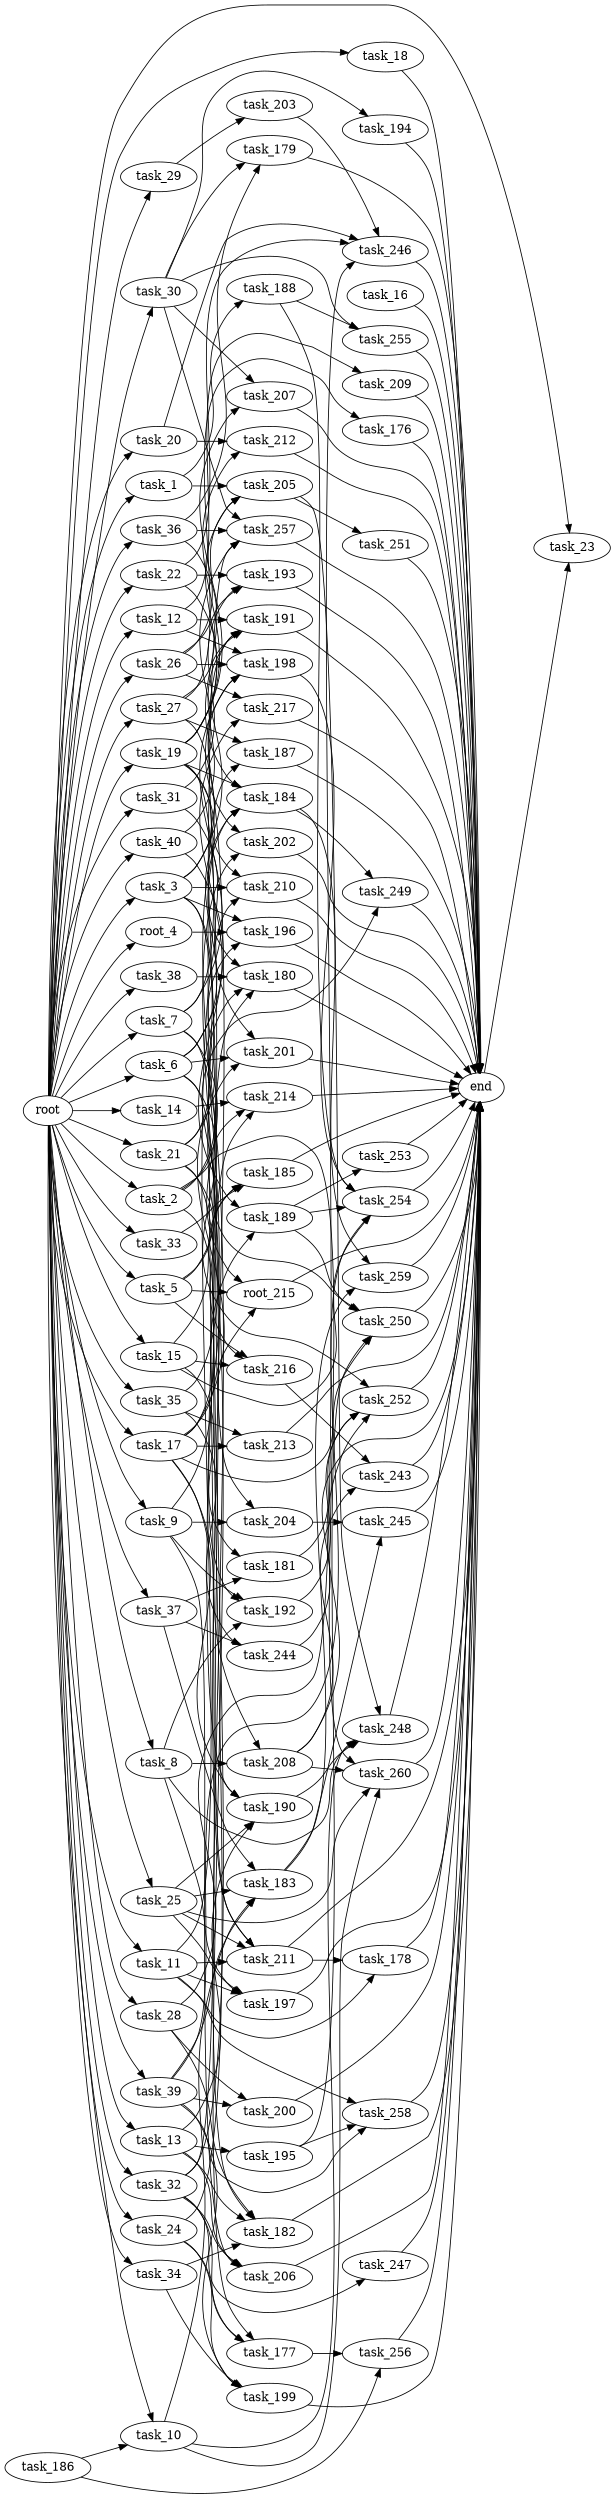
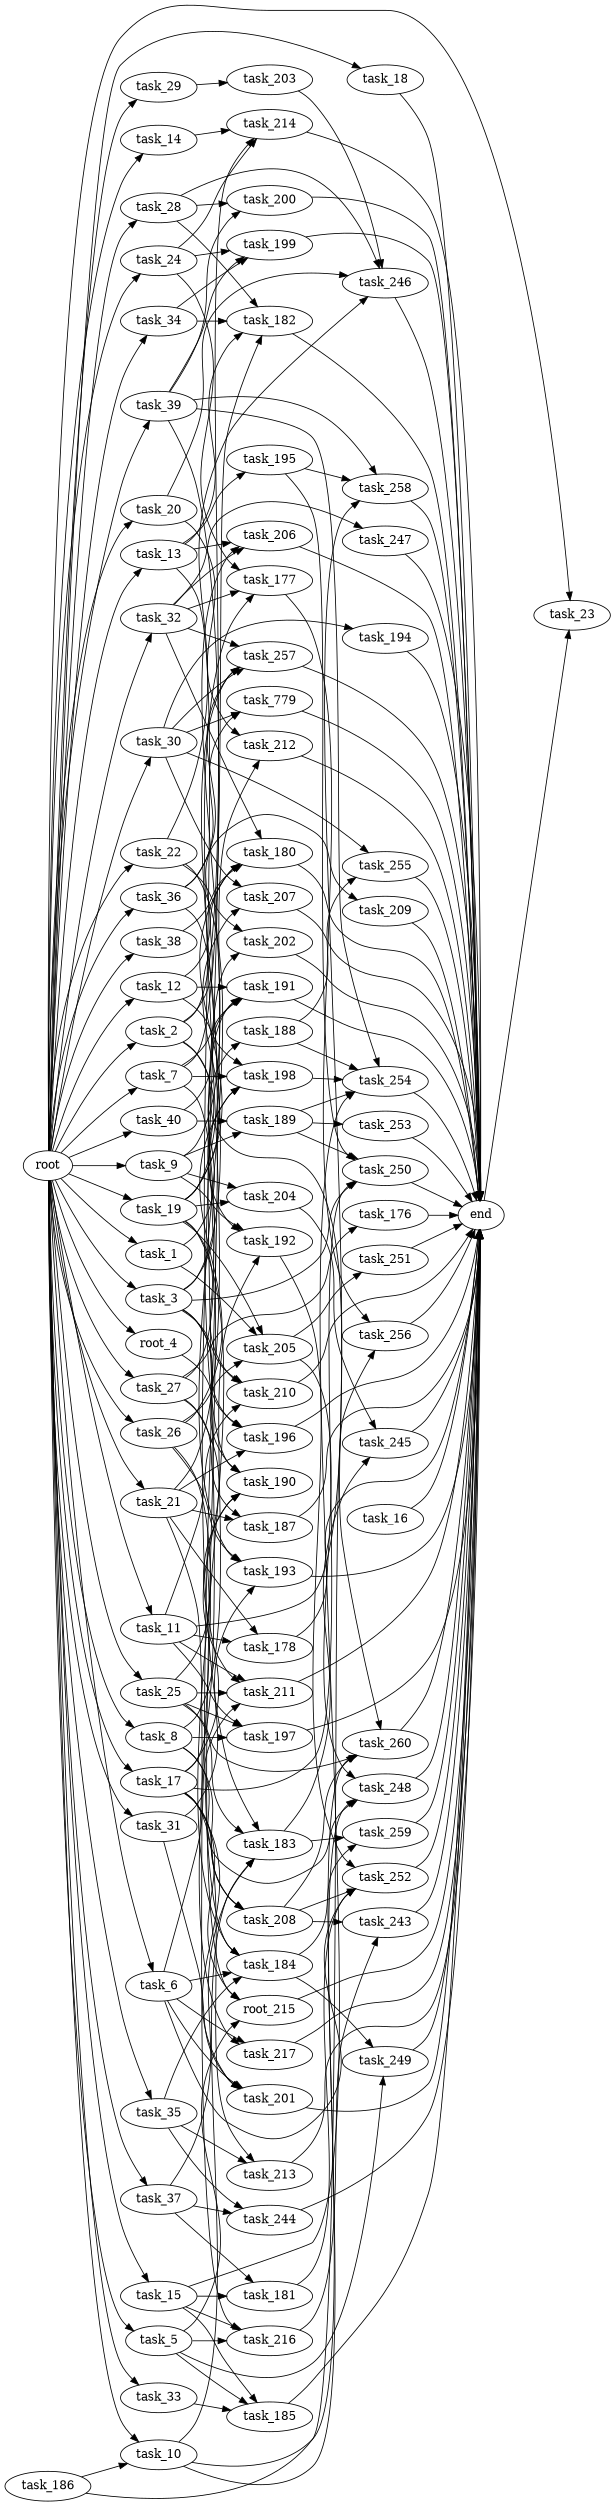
node "task_179": label "task_179" -> "task_779"
edge "task_190" -> "task_248": removed
edge "task_211" -> "task_178": now "task_21" -> "task_178"
